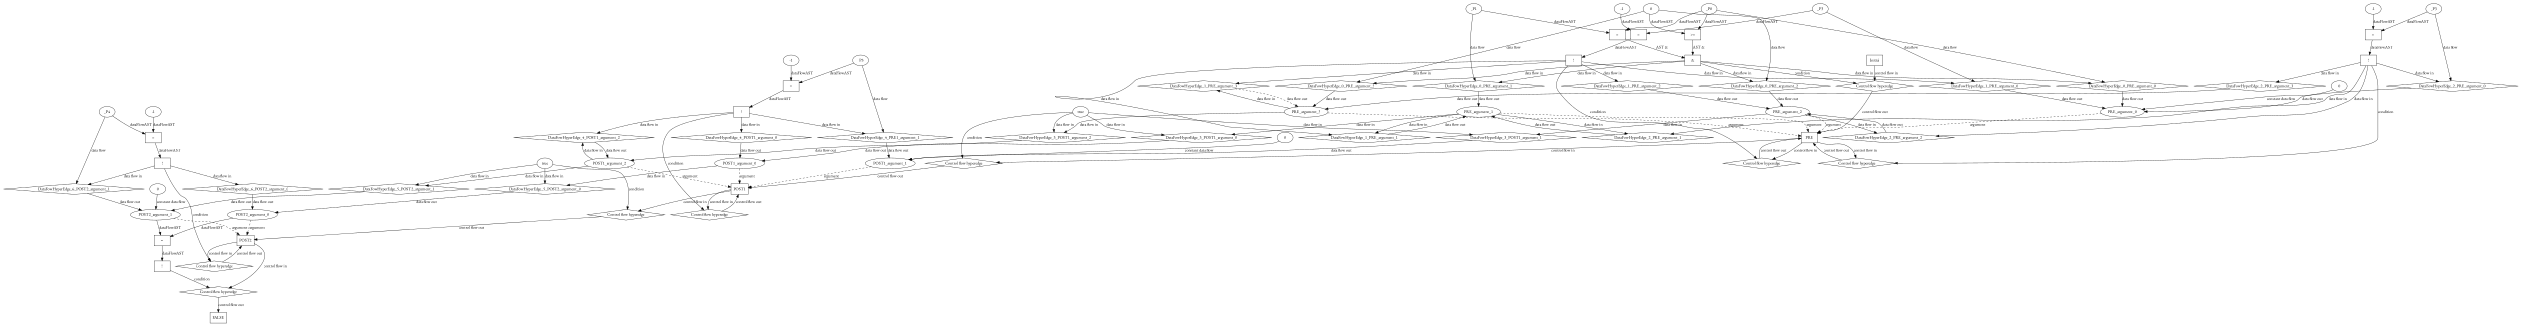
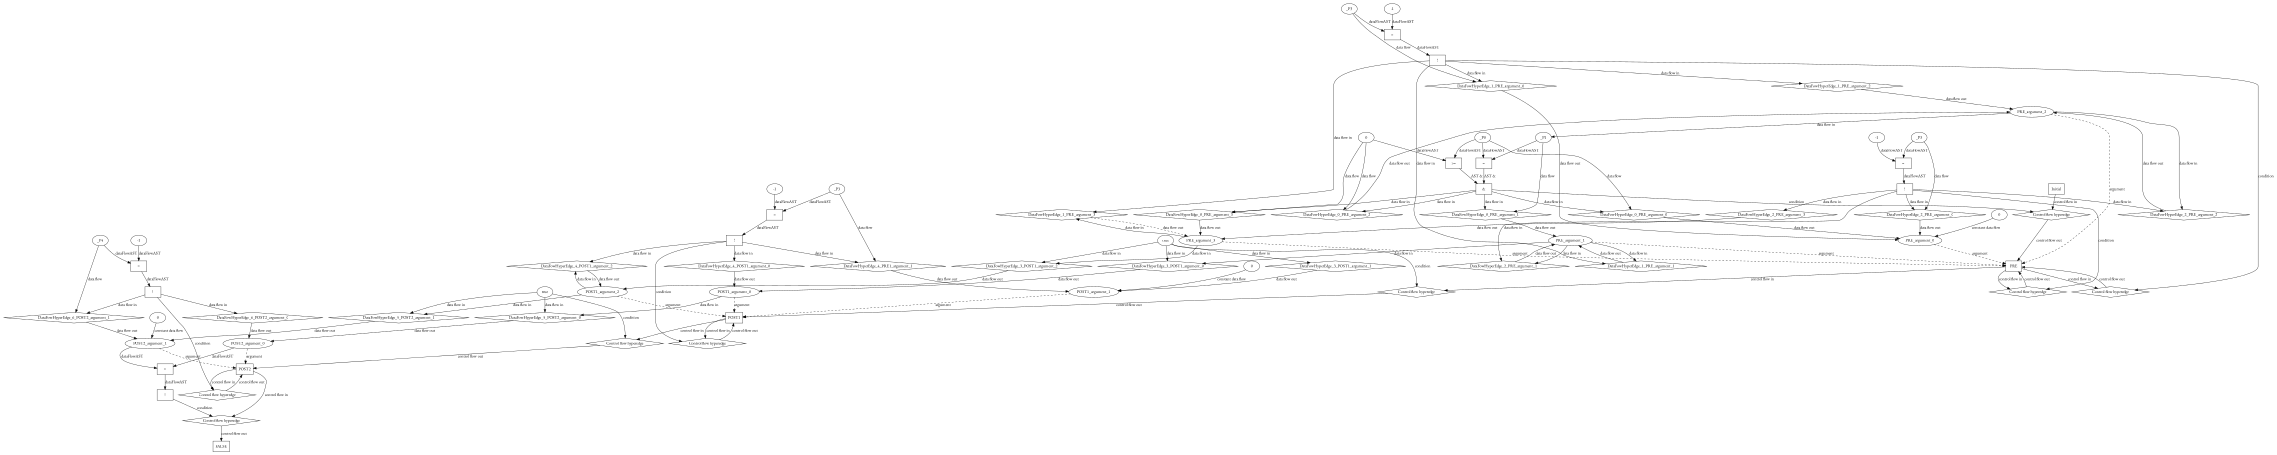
edge "PRE_argument_2" -> "DataFowHyperEdge_3_POST1_argument_1": now "PRE_argument_2" -> "_P1"
